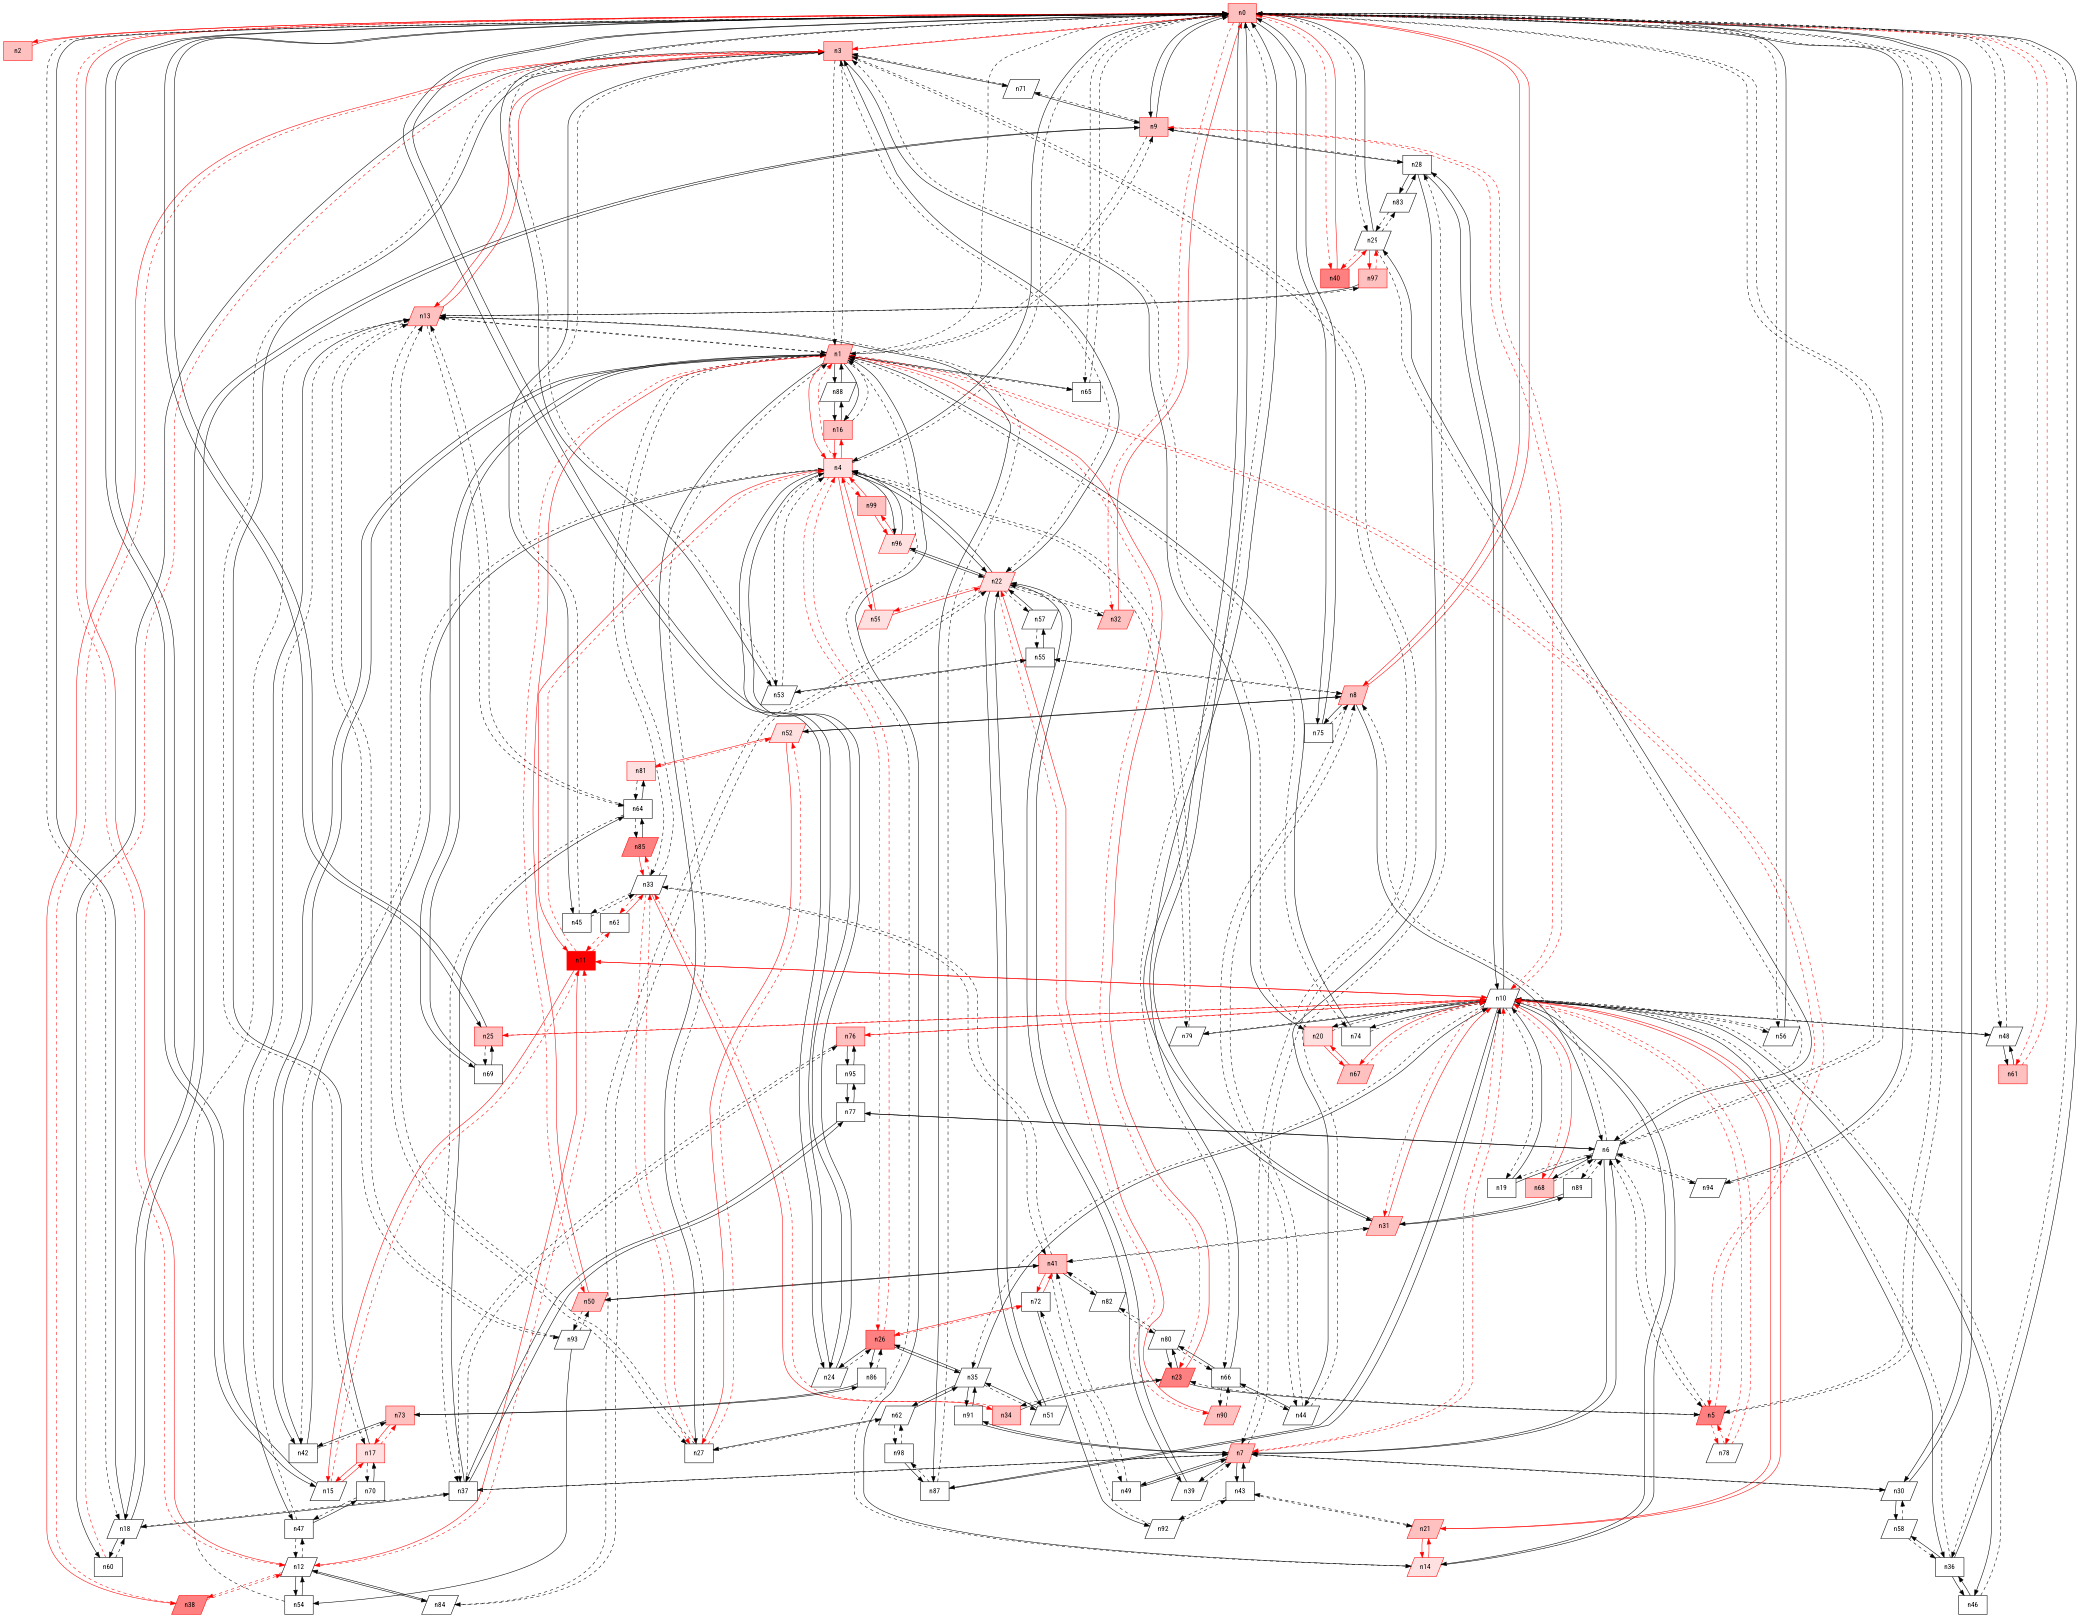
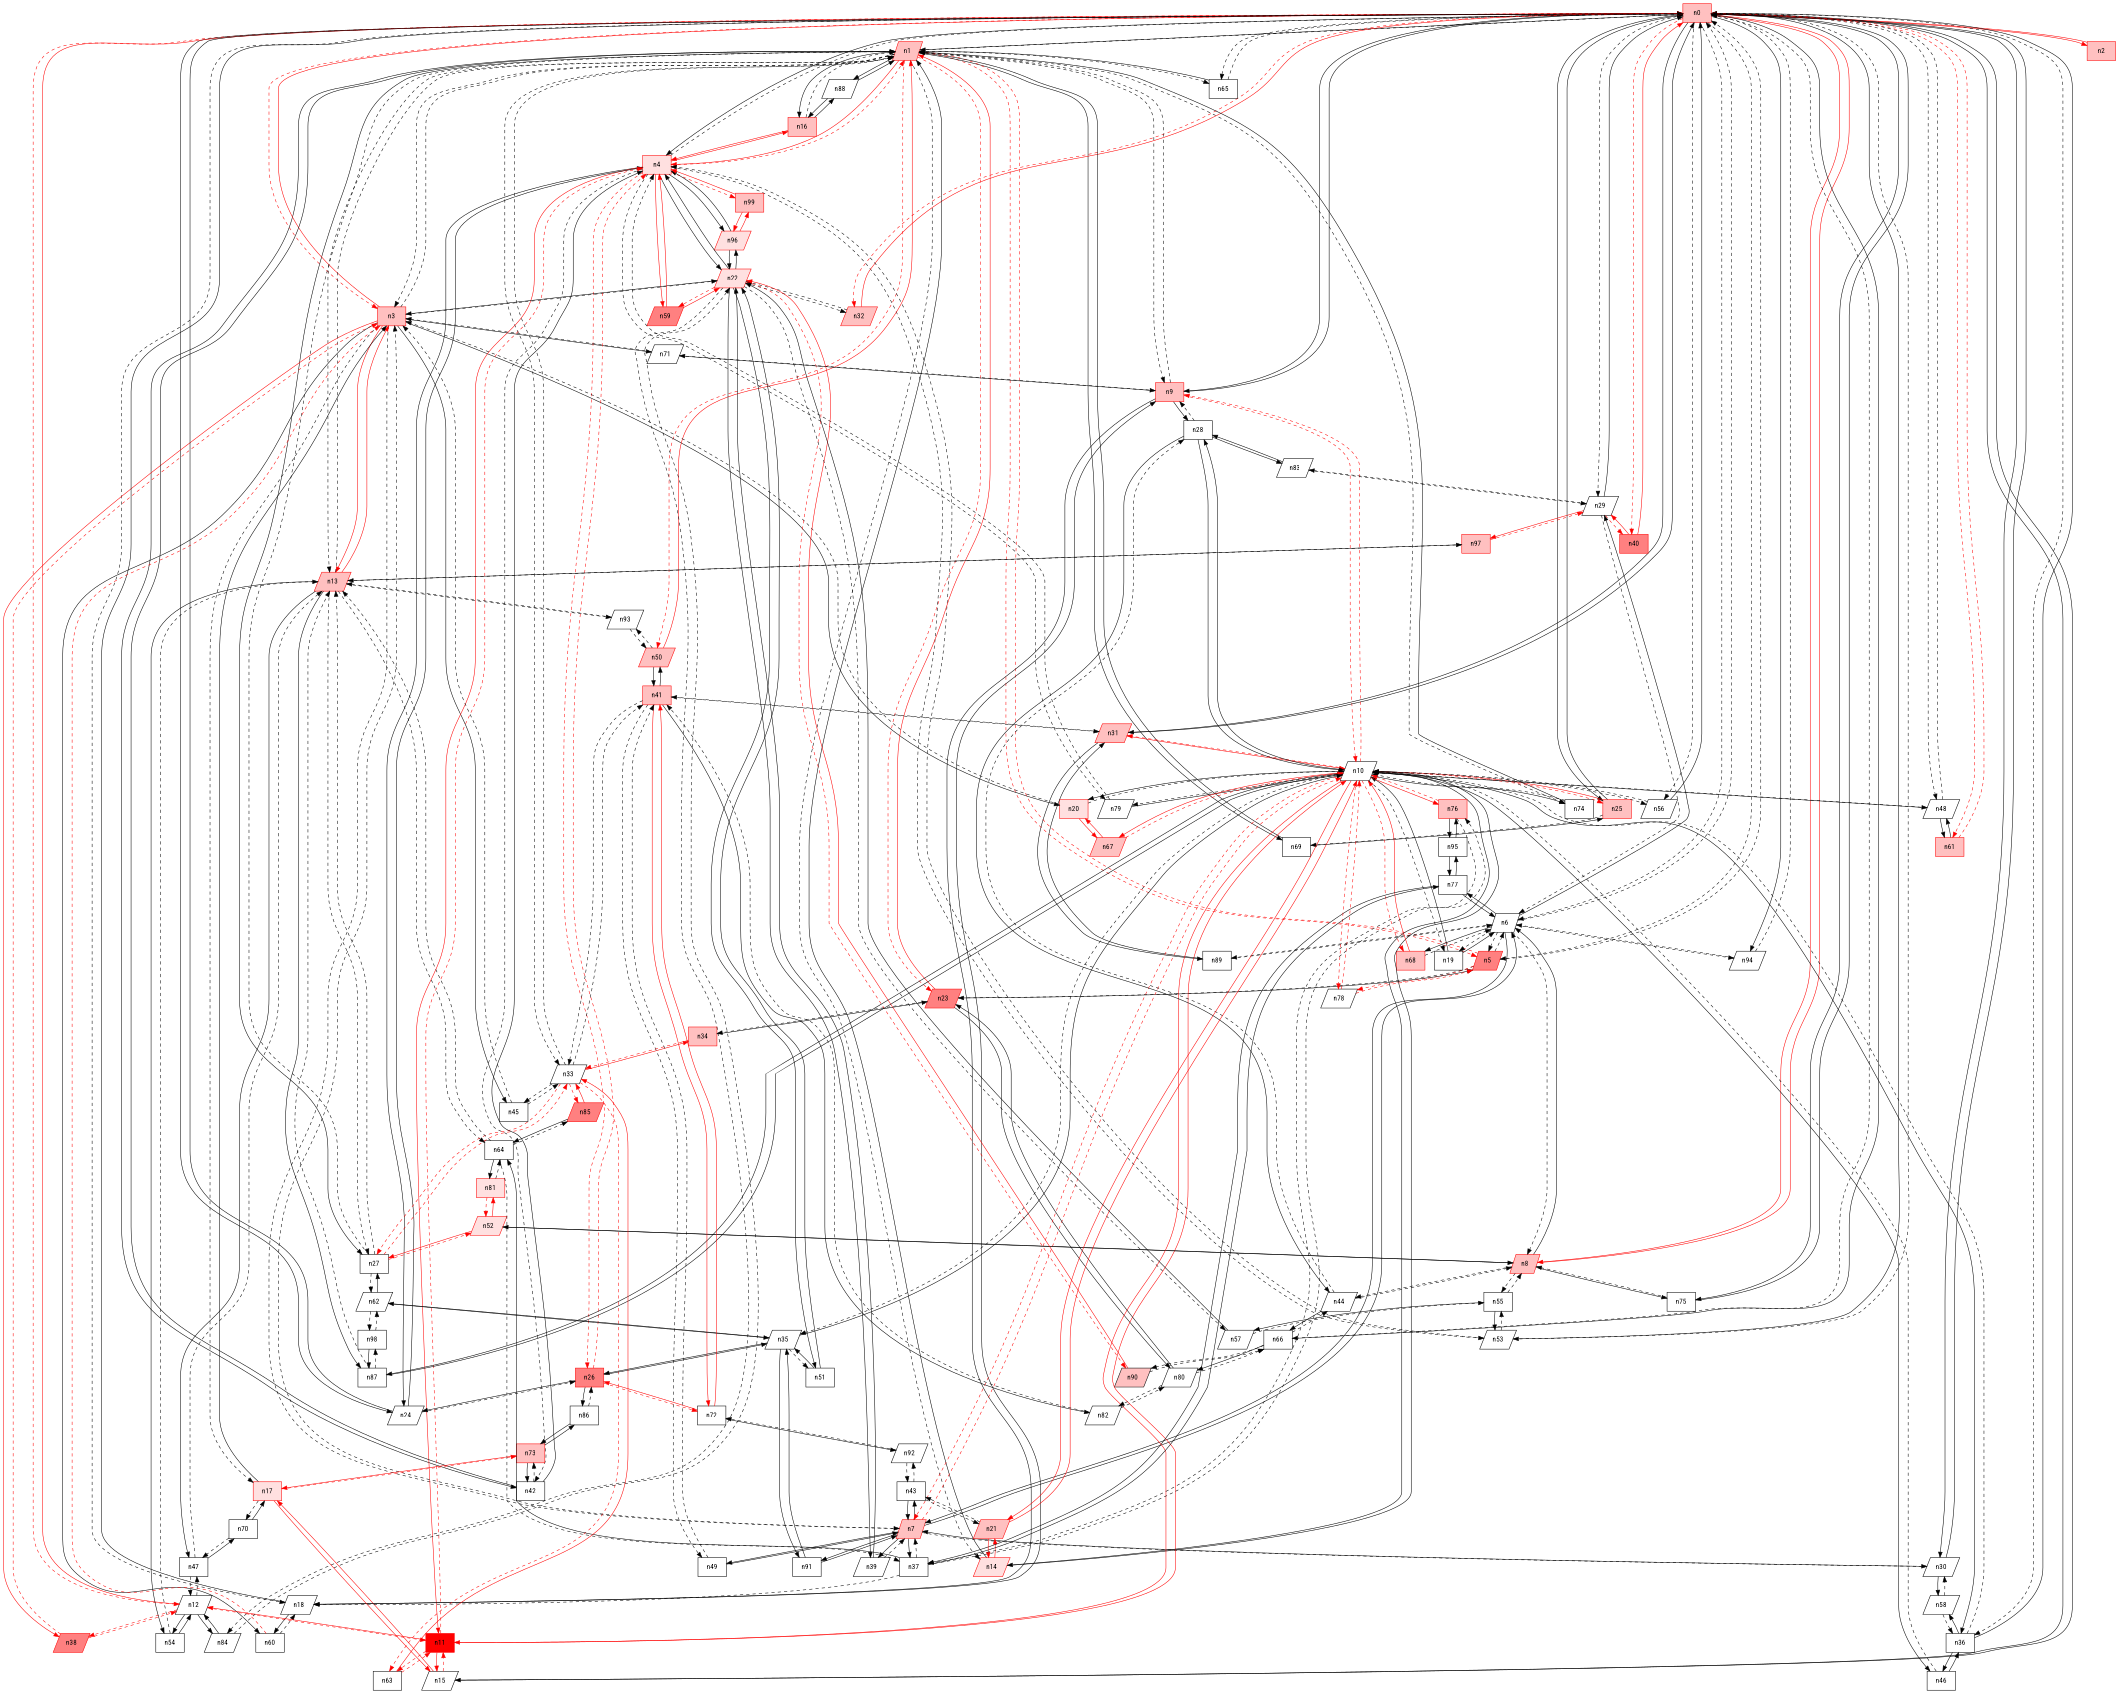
edge "n0" -> "n1": added
node "n59": fillcolor #ffe0e0 -> #ff8080
node "n51": shape parallelogram -> box
node "n90": color #ff0000 -> black
edge "n18" -> "n37": removed
edge "n93" -> "n54": now "n13" -> "n54"
